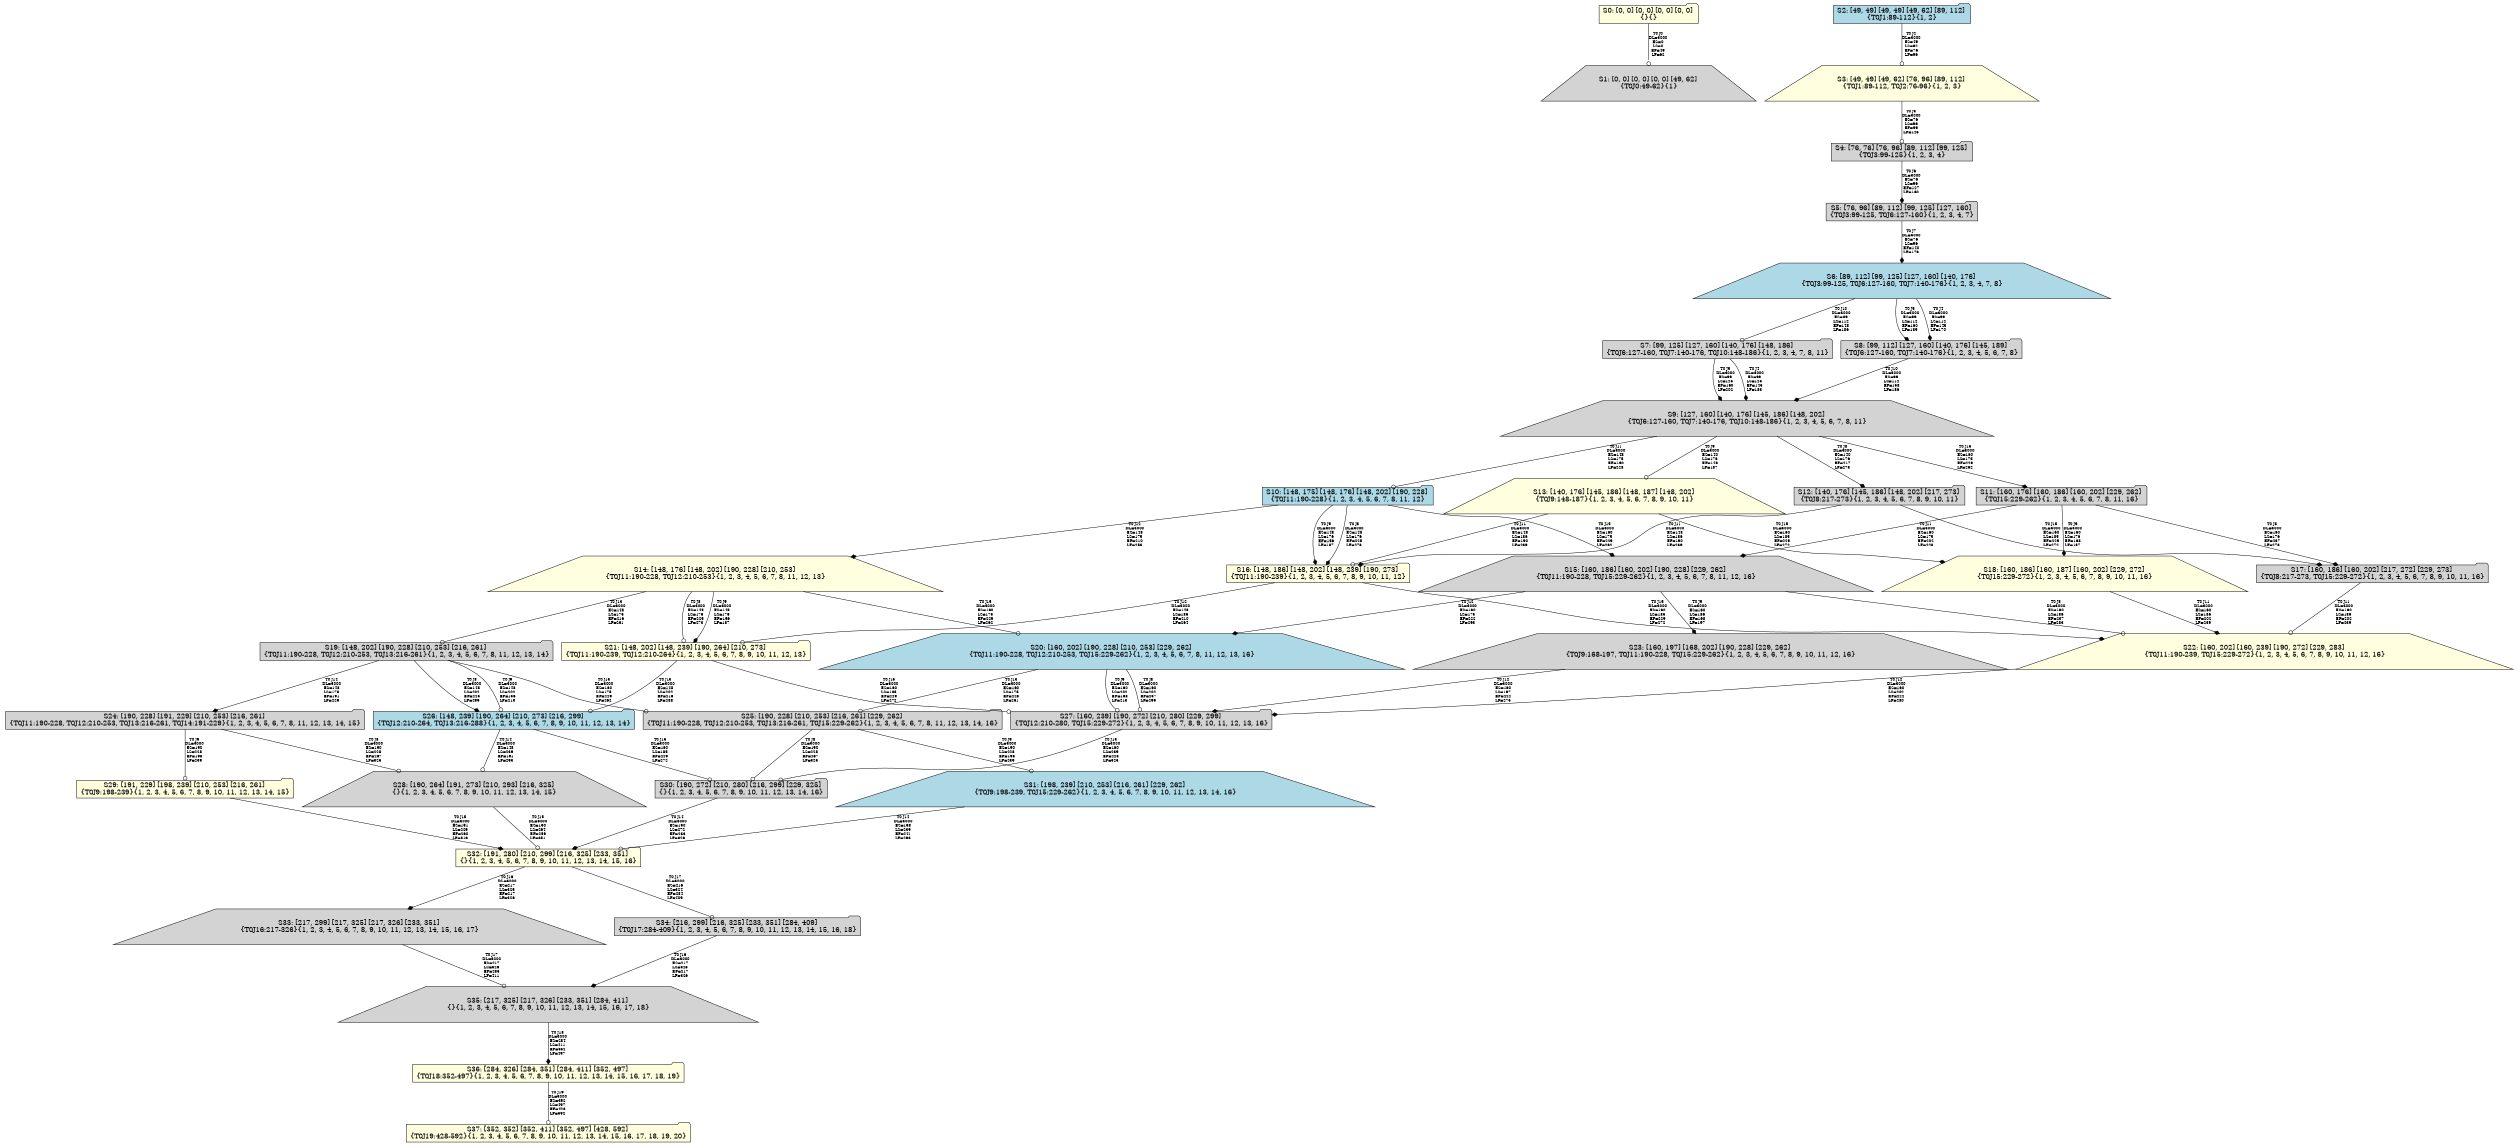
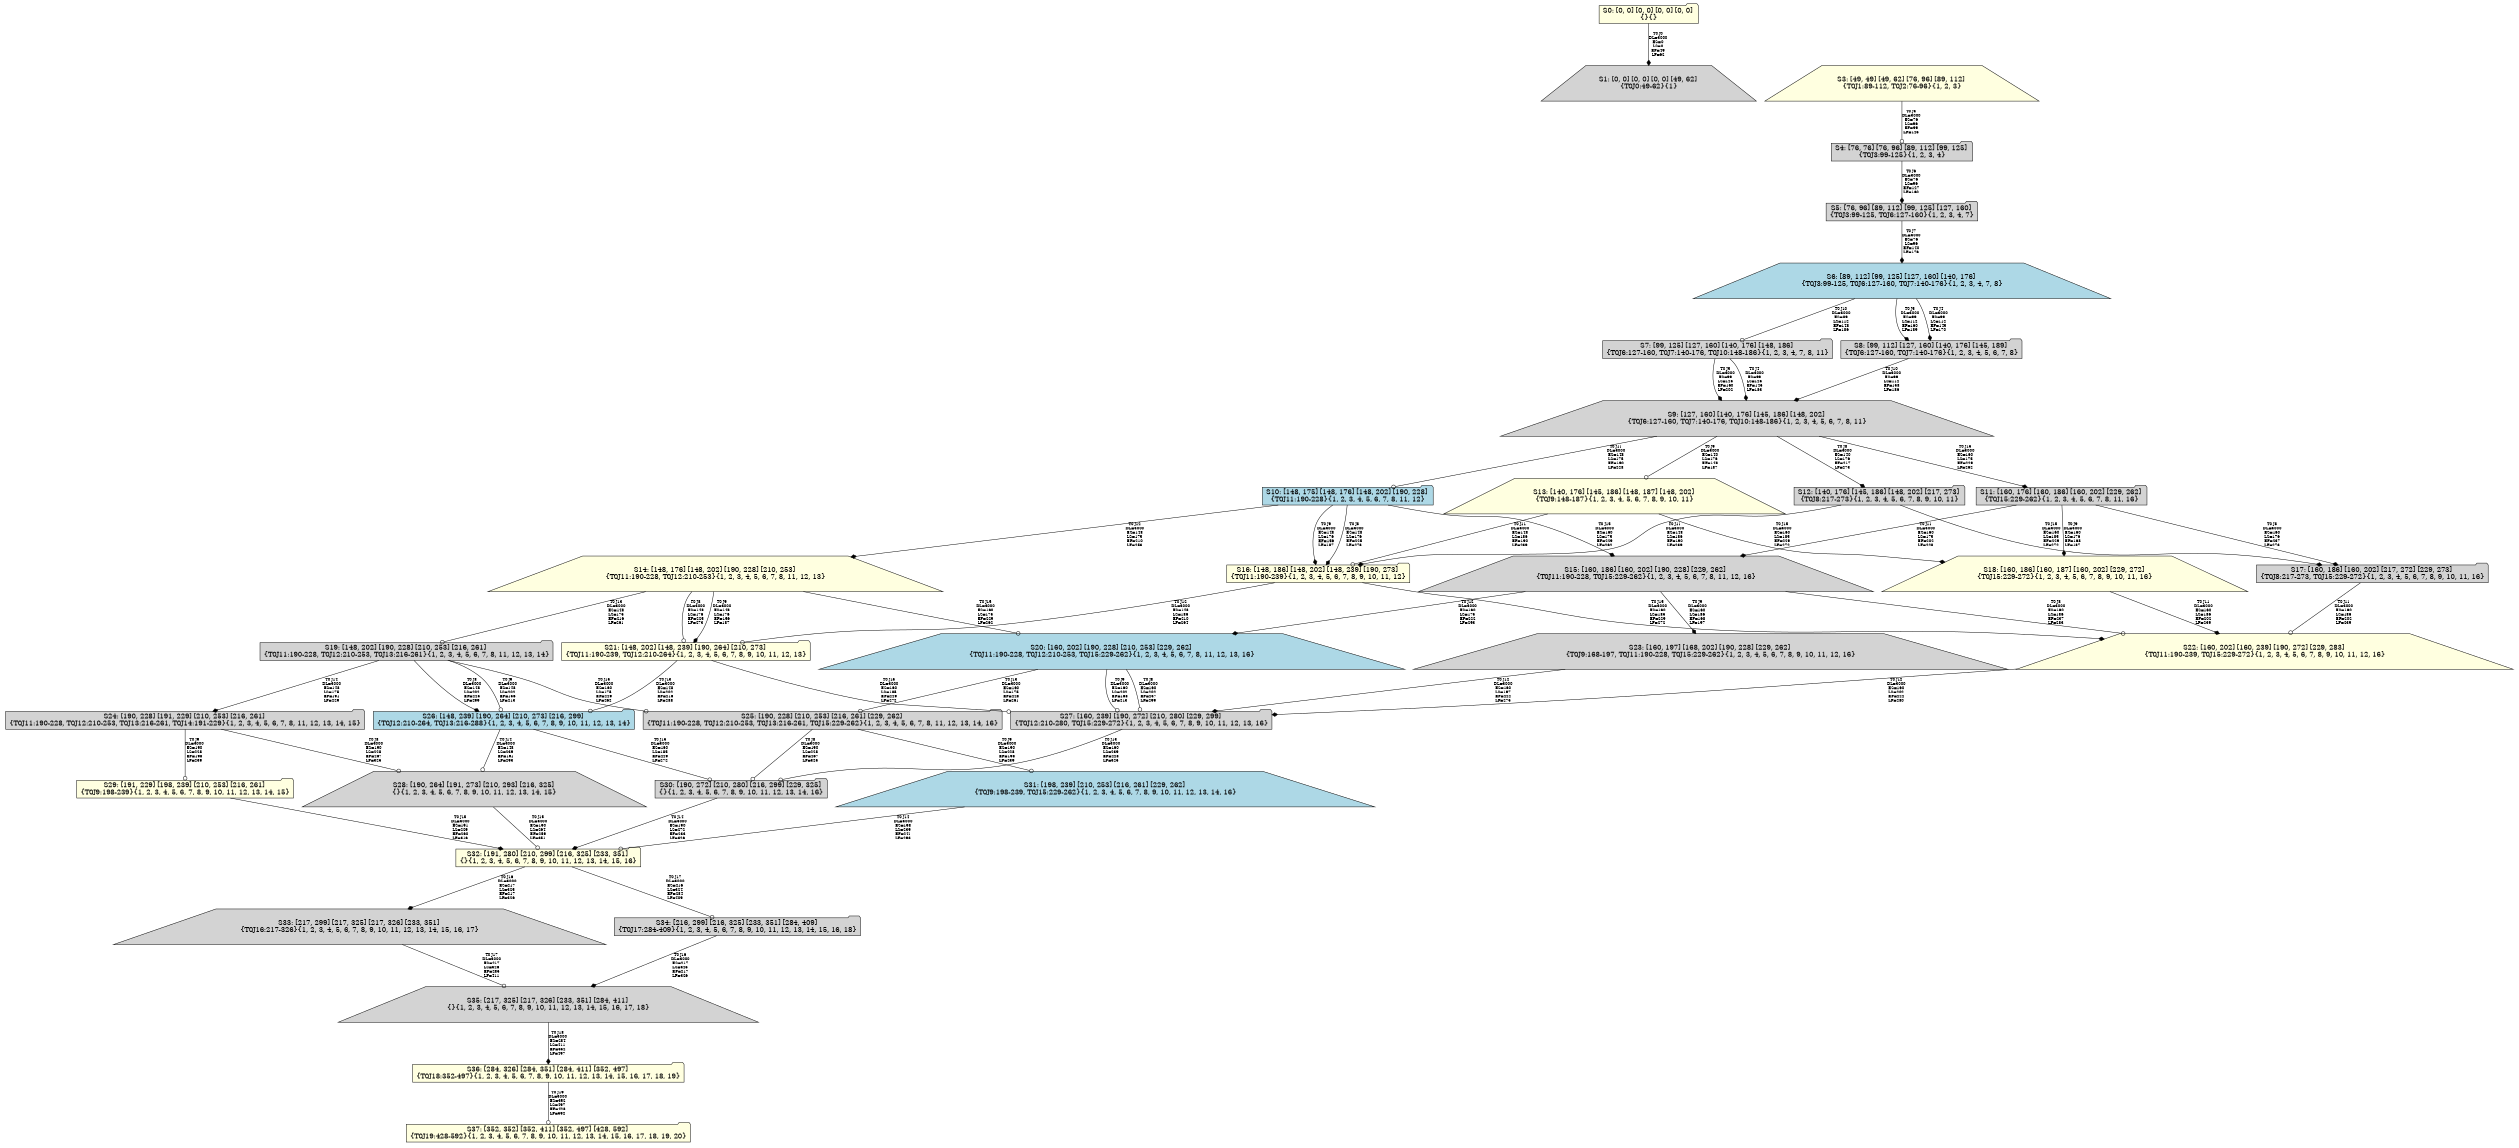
node "S2: [49, 49] [49, 49] [49, 62] [89, 112] {T0J1:89-112}{1, 2}": removed
edge "S0: [0, 0] [0, 0] [0, 0] [0, 0] {}{}" -> "S1: [0, 0] [0, 0] [0, 0] [49, 62] {T0J0:49-62}{1}": arrowhead odot -> diamond
